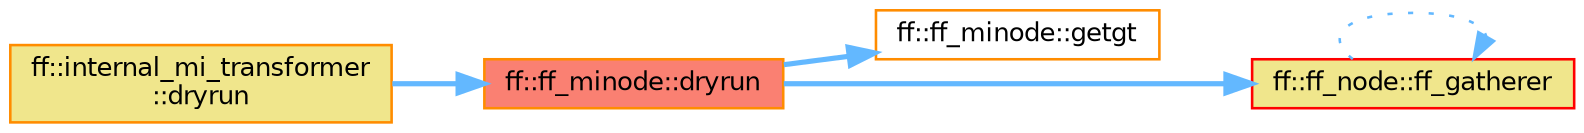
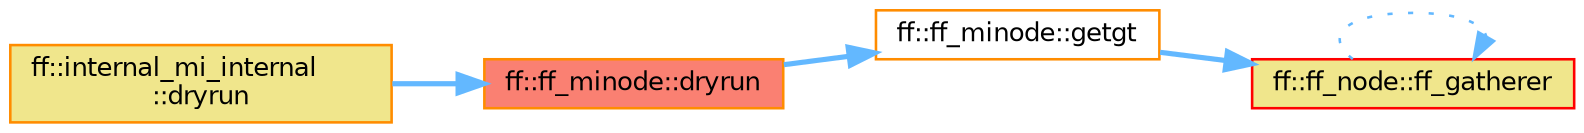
node "ff::internal_mi_transformer ::dryrun": label "ff::internal_mi_transformer ::dryrun" -> "ff::internal_mi_internal ::dryrun"
edge "ff::ff_minode::dryrun" -> "ff::ff_node::ff_gatherer": now "ff::ff_minode::getgt" -> "ff::ff_node::ff_gatherer"
